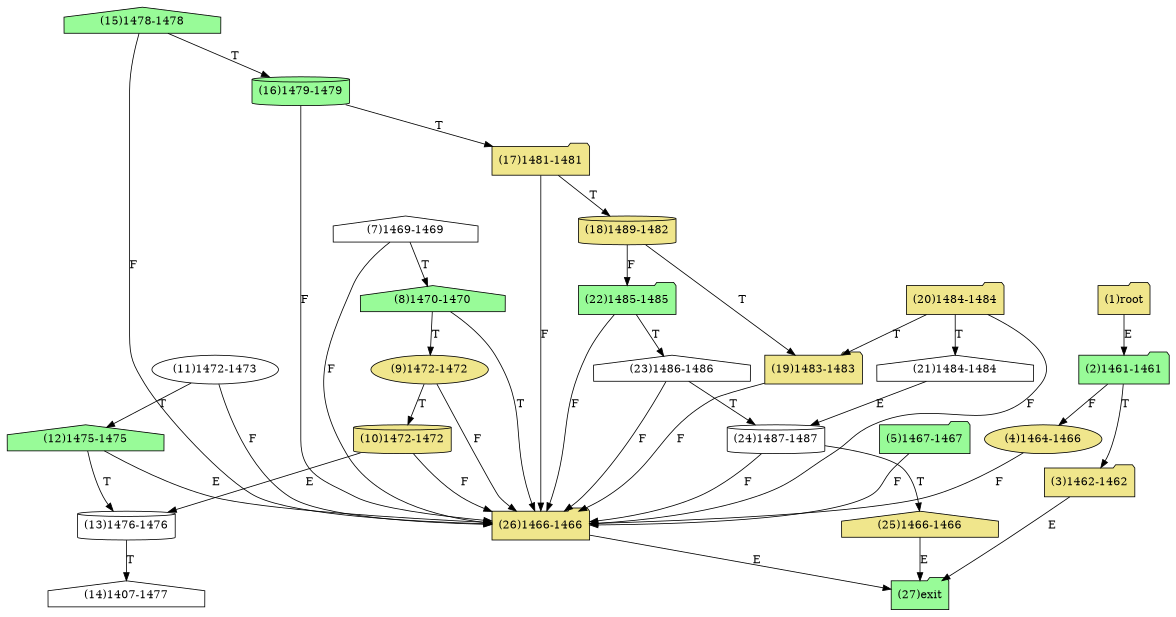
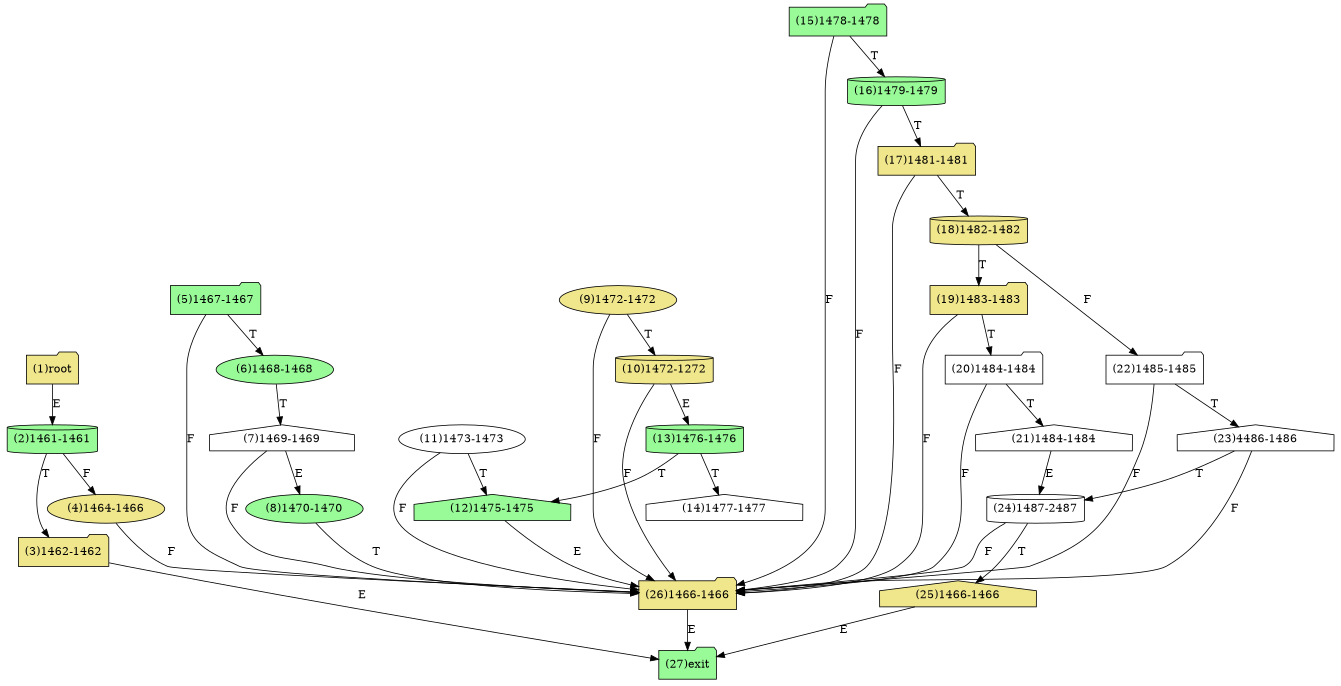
node "(15)1478-1478": shape house -> folder
node "(18)1489-1482": label "(18)1489-1482" -> "(18)1482-1482"
edge "(7)1469-1469" -> "(8)1470-1470": label "T" -> "E"
node "(8)1470-1470": shape house -> ellipse
node "(22)1485-1485": fillcolor palegreen -> white
node "(20)1484-1484": fillcolor khaki -> white
edge "(8)1470-1470" -> "(9)1472-1472": removed, label "T"
edge "(20)1484-1484" -> "(19)1483-1483": reversed
node "(11)1472-1473": label "(11)1472-1473" -> "(11)1473-1473"
node "(6)1468-1468": added
node "(23)1486-1486": label "(23)1486-1486" -> "(23)4486-1486"
node "(2)1461-1461": shape folder -> cylinder
node "(10)1472-1472": label "(10)1472-1472" -> "(10)1472-1272"
node "(24)1487-1487": label "(24)1487-1487" -> "(24)1487-2487"
edge "(12)1475-1475" -> "(13)1476-1476": reversed
node "(13)1476-1476": fillcolor white -> palegreen
node "(14)1407-1477": label "(14)1407-1477" -> "(14)1477-1477"
